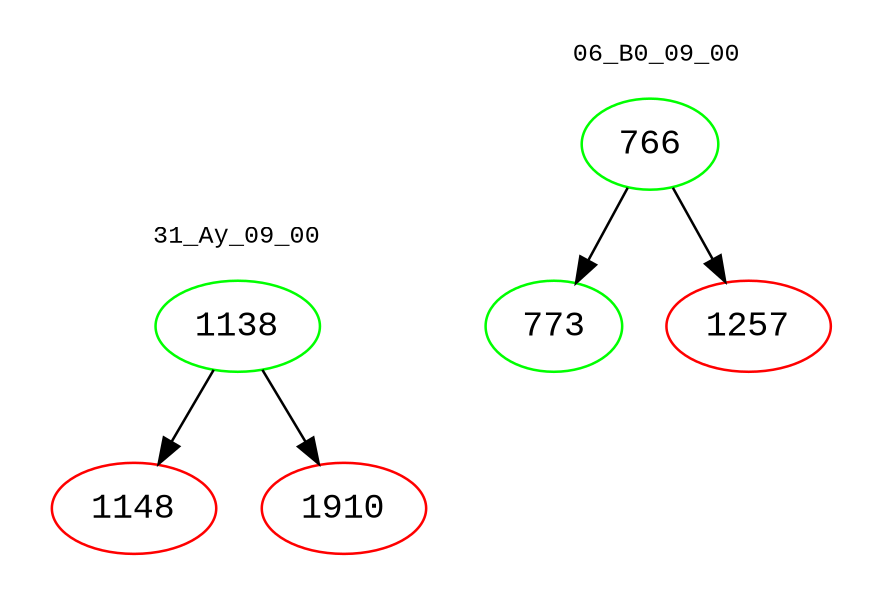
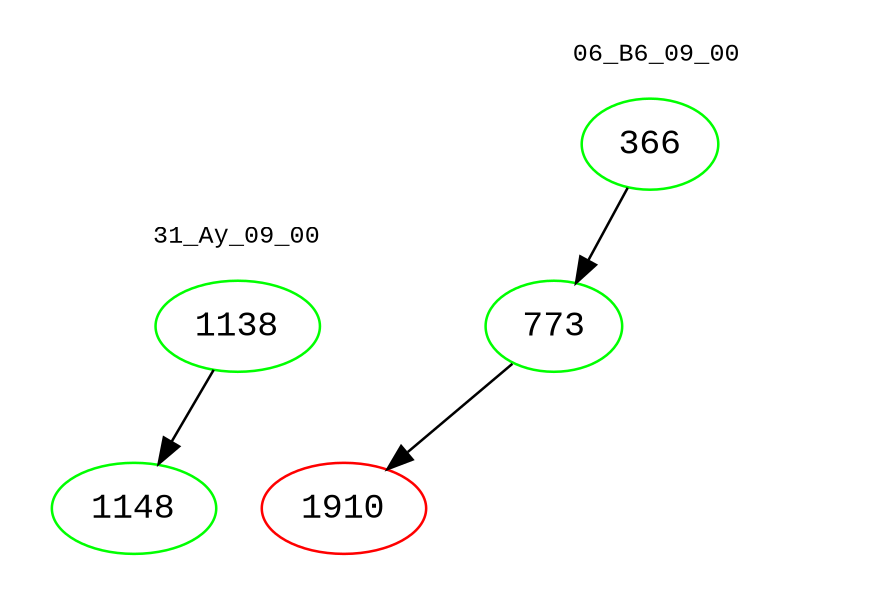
cluster "06_B0_09_00": label "06_B0_09_00" -> "06_B6_09_00"
node "766": label "766" -> "366"
node "1257": removed
edge "1138" -> "1910": now "773" -> "1910"
node "1148": color red -> green
